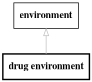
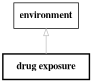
node "drug environment": label "drug environment" -> "drug exposure"
